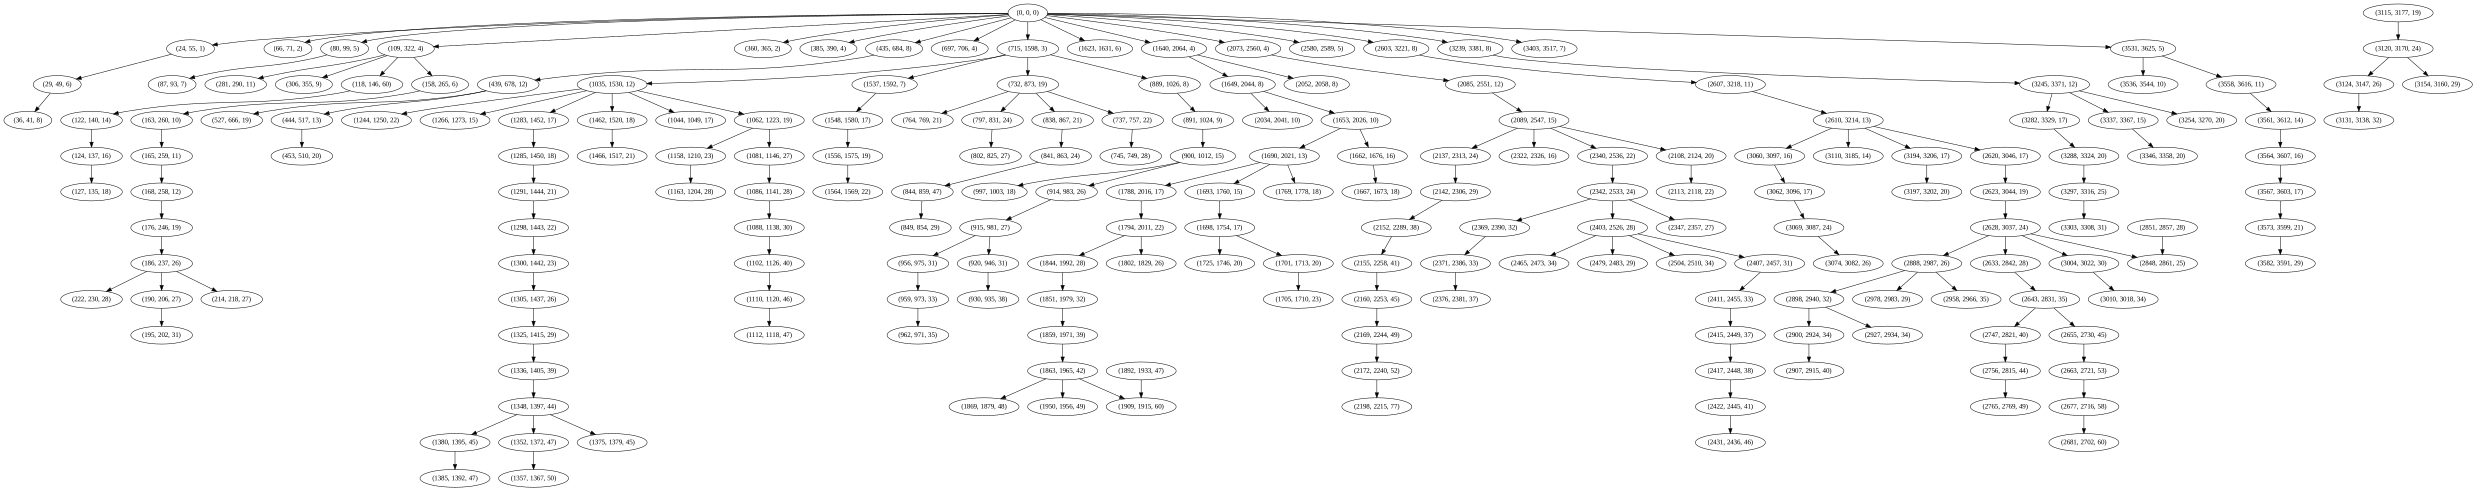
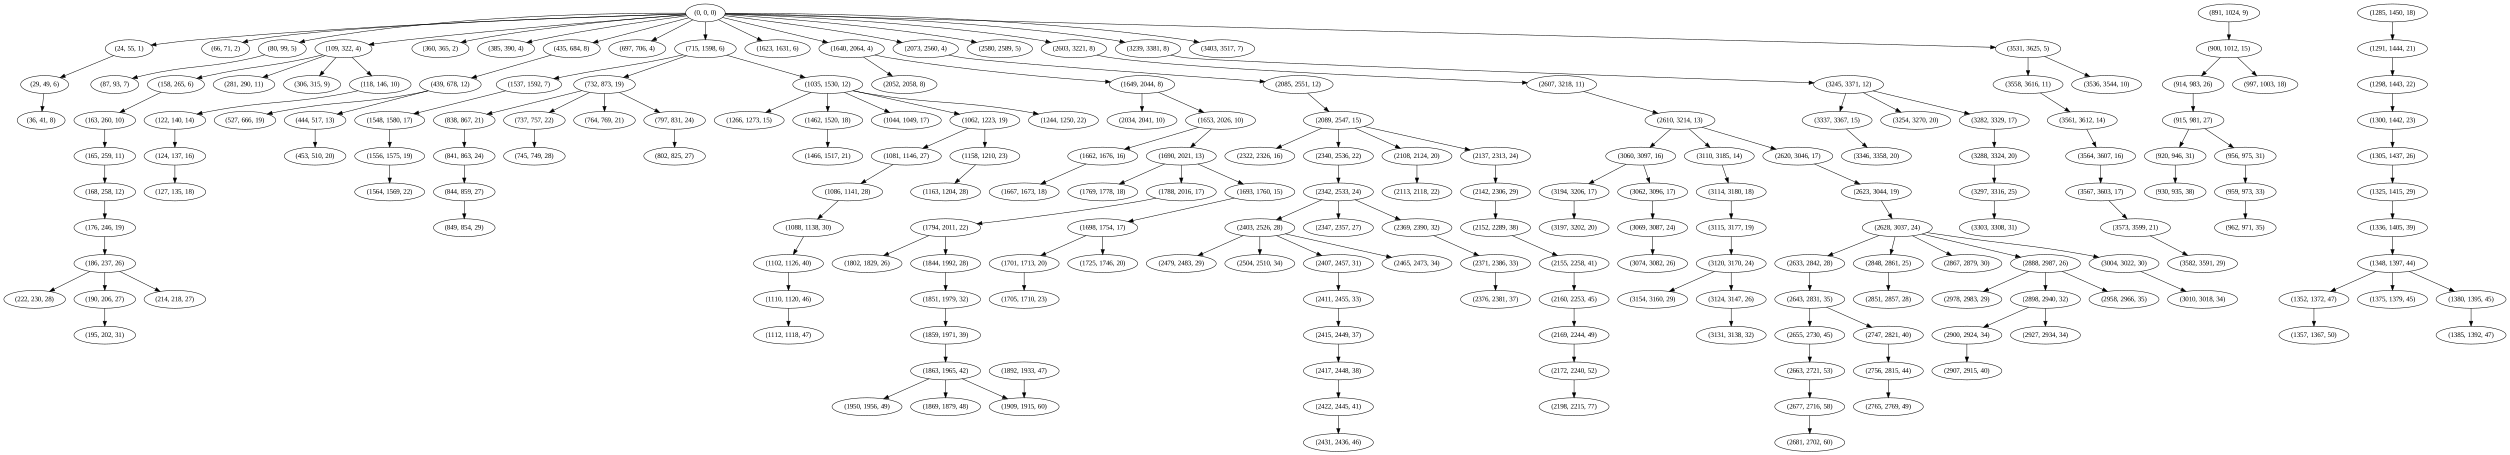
node "(715, 1598, 3)": label "(715, 1598, 3)" -> "(715, 1598, 6)"
node "(306, 355, 9)": label "(306, 355, 9)" -> "(306, 315, 9)"
node "(118, 146, 60)": label "(118, 146, 60)" -> "(118, 146, 10)"
node "(889, 1026, 8)": removed
node "(1283, 1452, 17)": removed
edge "(2610, 3214, 13)" -> "(3194, 3206, 17)": now "(3060, 3097, 16)" -> "(3194, 3206, 17)"
node "(844, 859, 47)": label "(844, 859, 47)" -> "(844, 859, 27)"
node "(3114, 3180, 18)": added
edge "(2851, 2857, 28)" -> "(2848, 2861, 25)": reversed
node "(2867, 2879, 30)": added
